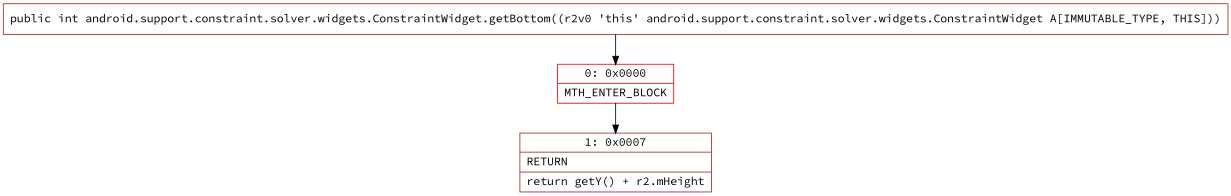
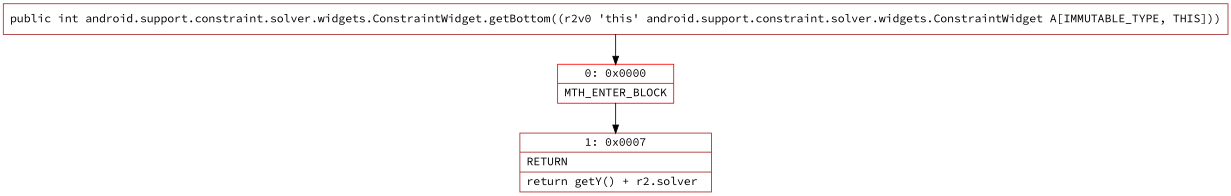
node "1: 0x0007": text "return getY() + r2.mHeight" -> "return getY() + r2.solver"
